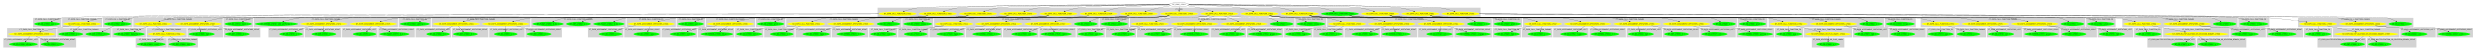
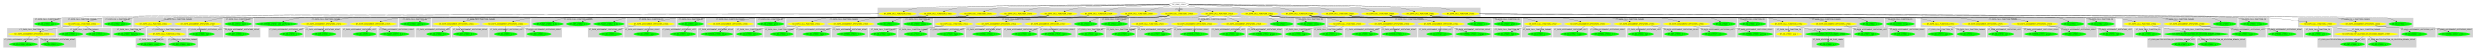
node "NT_EXPR_CALL_FUNCTION_17959": fillcolor green -> yellow
edge "NT_ID_17861< plot >" -> "NT_INT_17858< 3 >": now "NT_EXPR_CALL_FUNCTION_17854" -> "NT_INT_17858< 3 >"
edge "NT_EXPR_ASSIGNMENT_OPETATORS_17896" -> "NT_ID_17897< col >": now "NT_ID_17895< par >" -> "NT_ID_17897< col >"
node "NT_ID_17963< exp >": fillcolor green -> yellow
node "NT_EXPR_MINUS_OR_PLUS_UNARY_17964": fillcolor yellow -> green
node "NT_EXPR_MULTIPLICATION_OR_DIVISION_BINARY_17986": fillcolor yellow -> green
